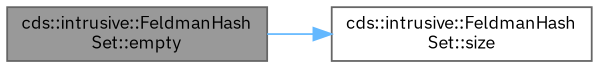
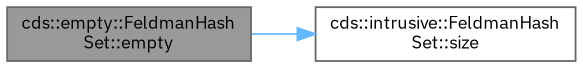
node "cds::intrusive::FeldmanHash Set::empty": label "cds::intrusive::FeldmanHash Set::empty" -> "cds::empty::FeldmanHash Set::empty"
